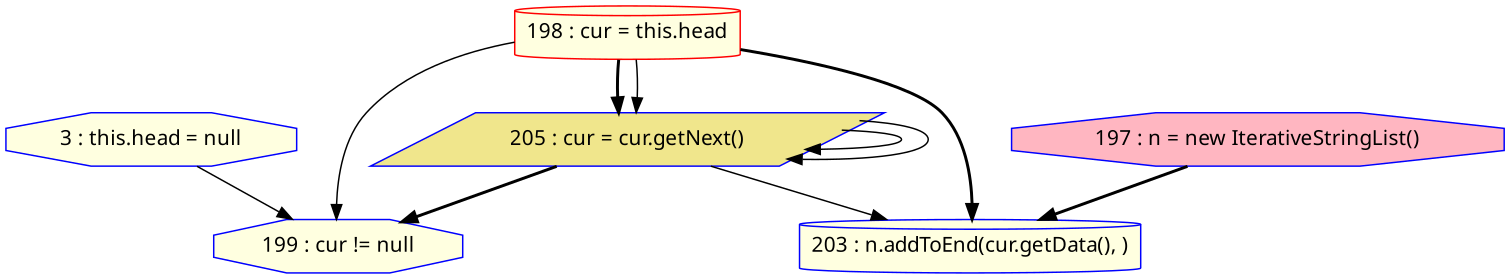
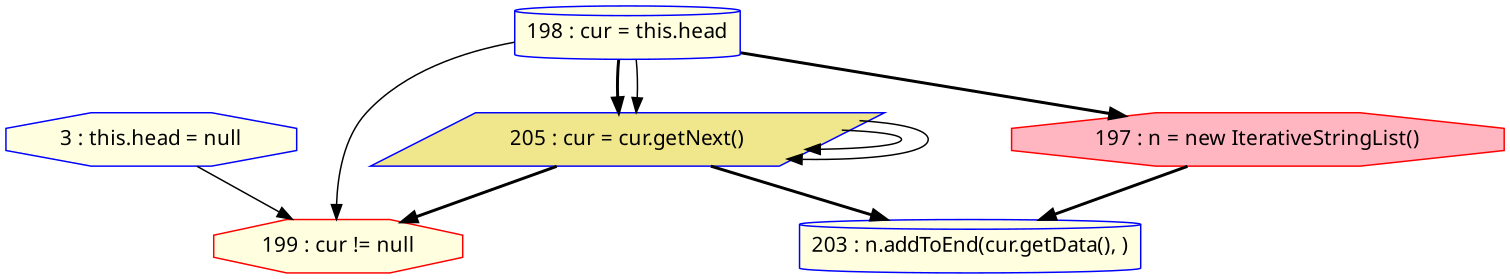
node "198 : cur = this.head": color red -> blue
edge "198 : cur = this.head" -> "203 : n.addToEnd(cur.getData(), )": now "198 : cur = this.head" -> "197 : n = new IterativeStringList()"
node "197 : n = new IterativeStringList()": color blue -> red
edge "205 : cur = cur.getNext()" -> "203 : n.addToEnd(cur.getData(), )": style solid -> bold
node "199 : cur != null": color blue -> red
